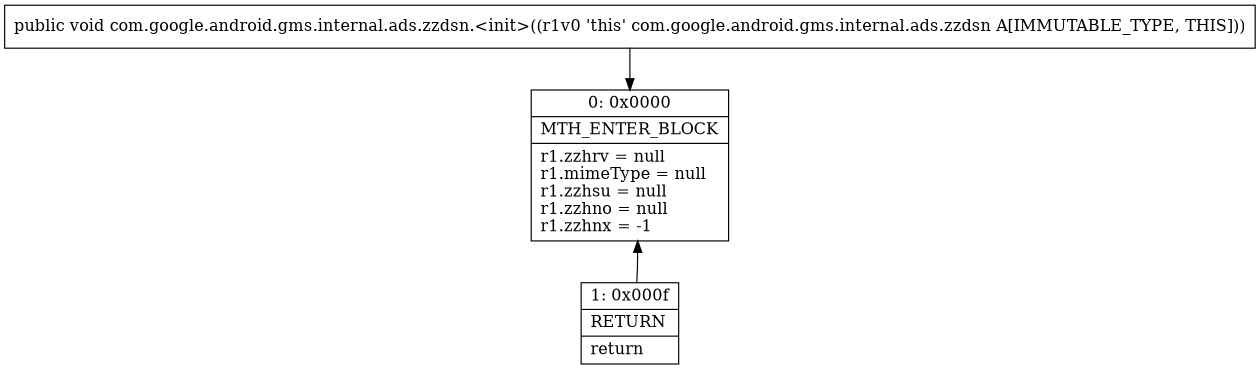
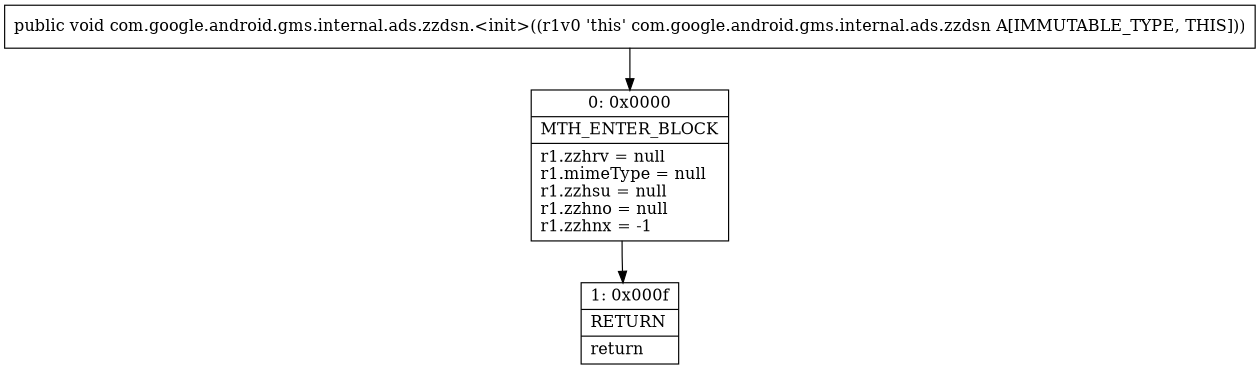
edge "1: 0x000f" -> "0: 0x0000": reversed
